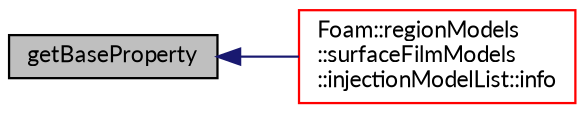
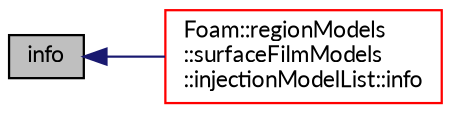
node "getBaseProperty": label "getBaseProperty" -> "info"
